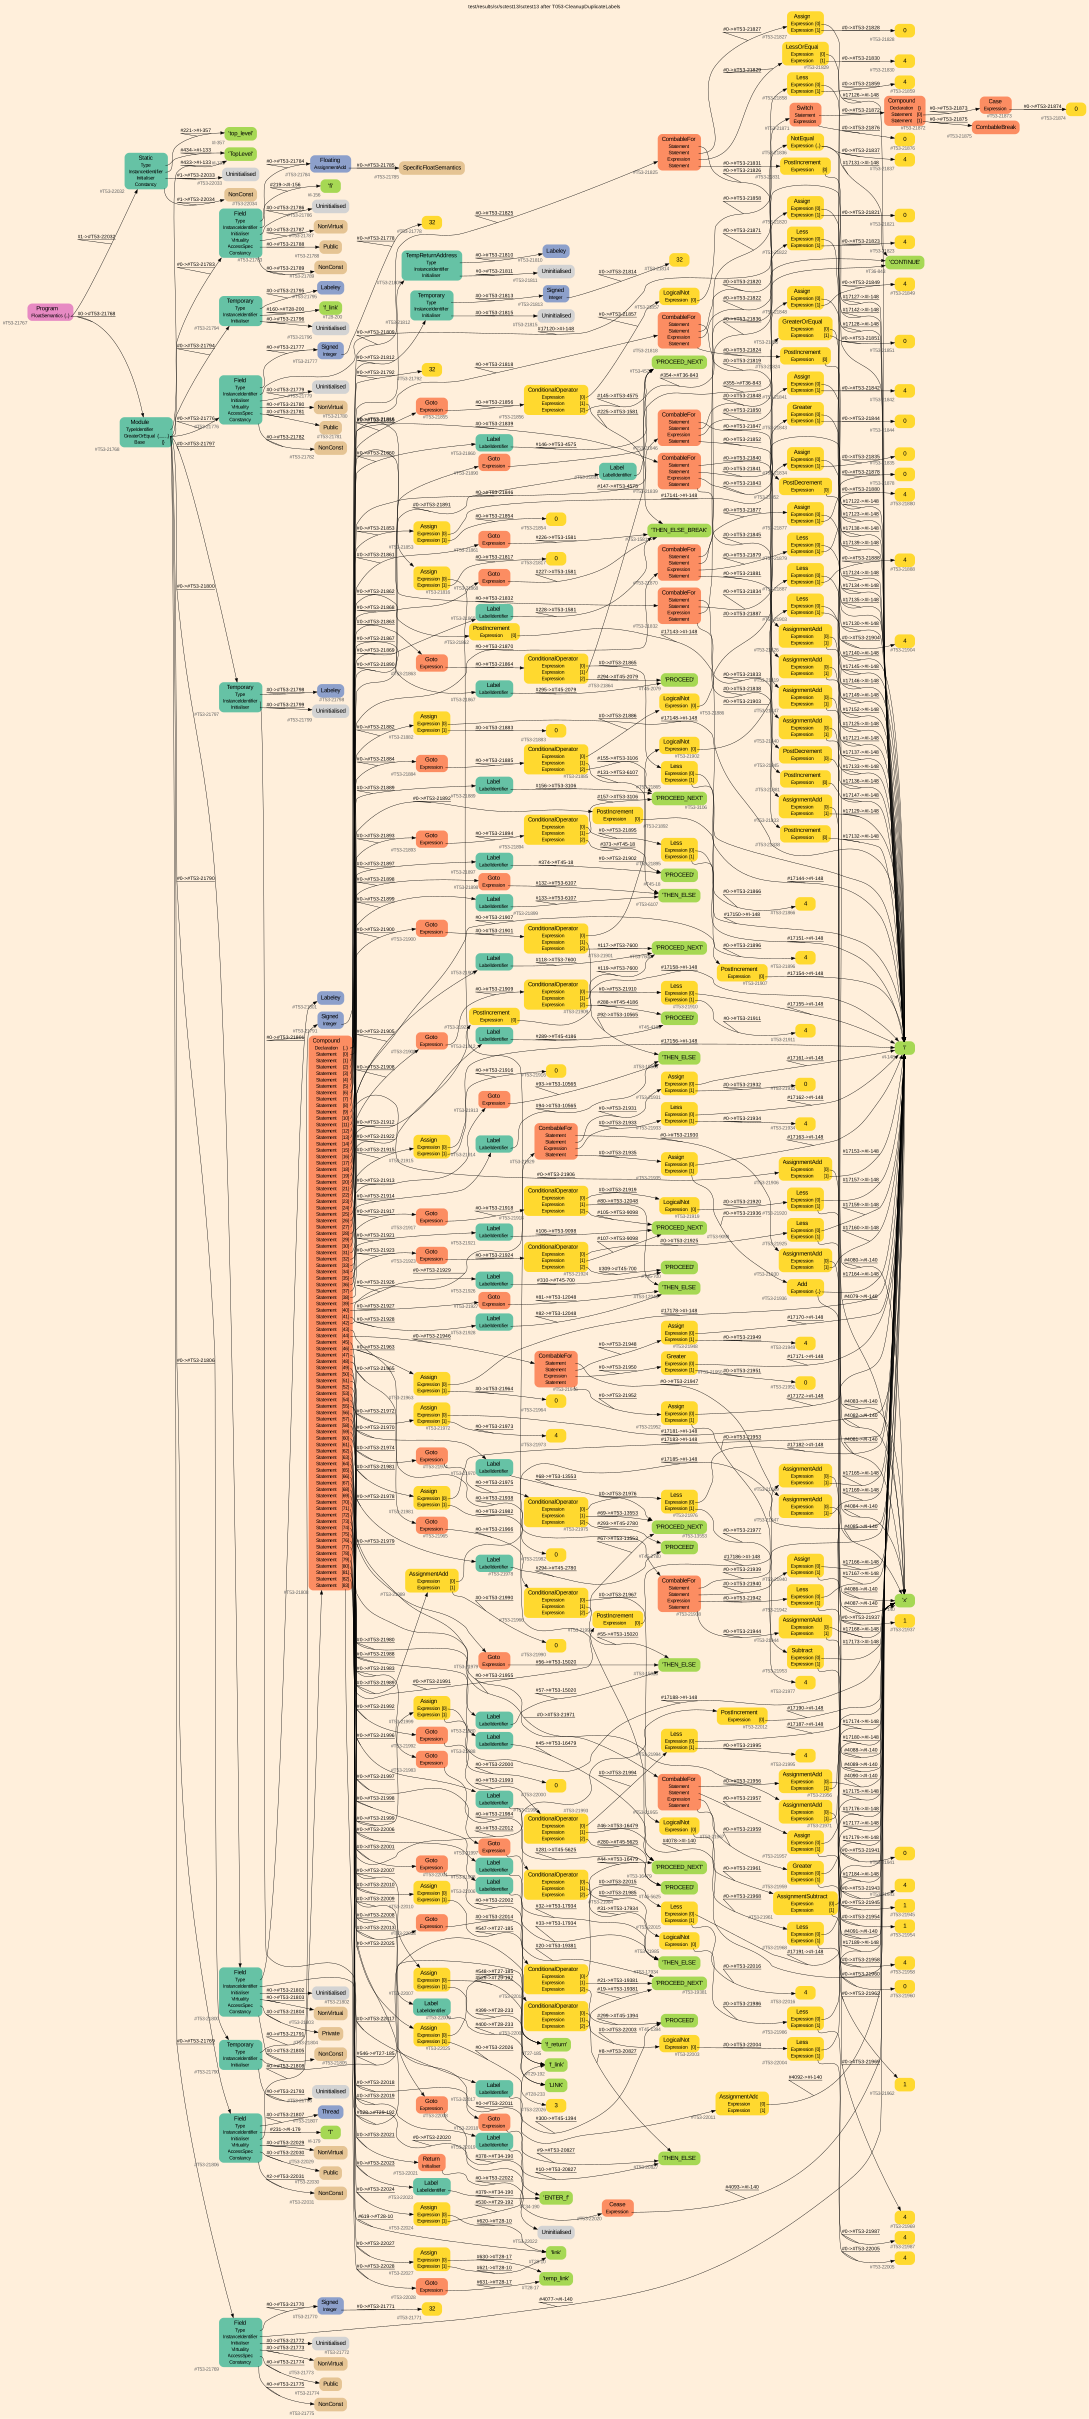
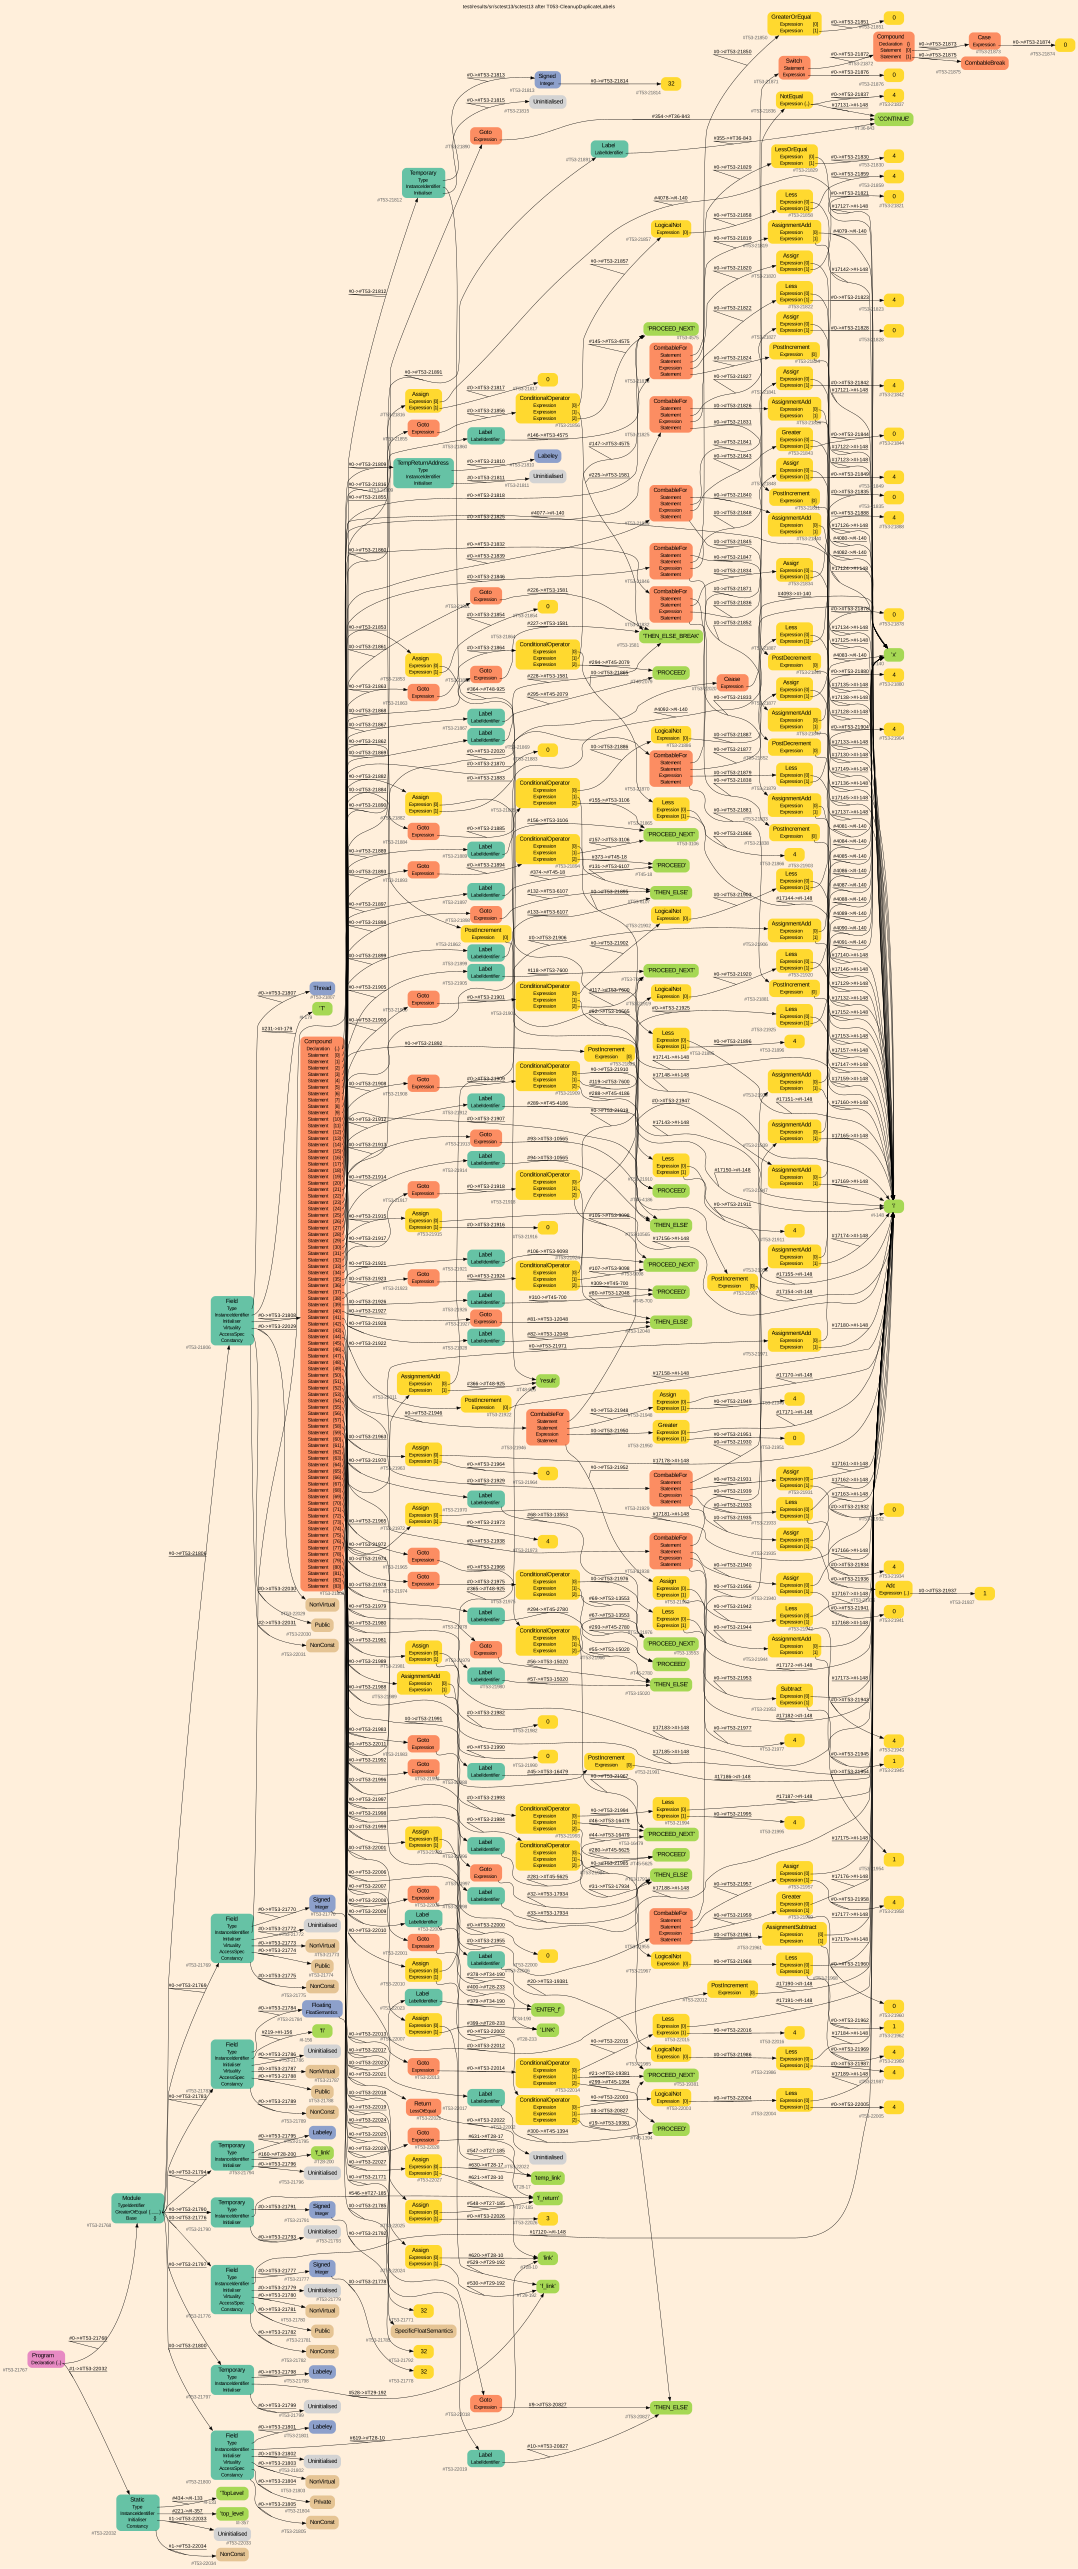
node "Floating": text "AssignmentAdd" -> "FloatSemantics"
edge "Module" -> "'TopLevel'": removed, label "#433->#I-133"
edge "LessOrEqual" -> "'i'": now "LessOrEqual" -> "'x'"
node "Program": text "FloatSemantics" -> "Declaration"
edge "GreaterOrEqual" -> "'i'": removed, label "#17139->#I-148"
edge "Add" -> "'i'": removed, label "#17164->#I-148"
node "'result'": added
node "Return": text "Initialiser" -> "LessOrEqual"
